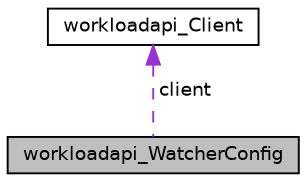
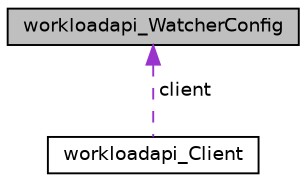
edge "workloadapi_WatcherConfig" -> "workloadapi_Client": reversed
